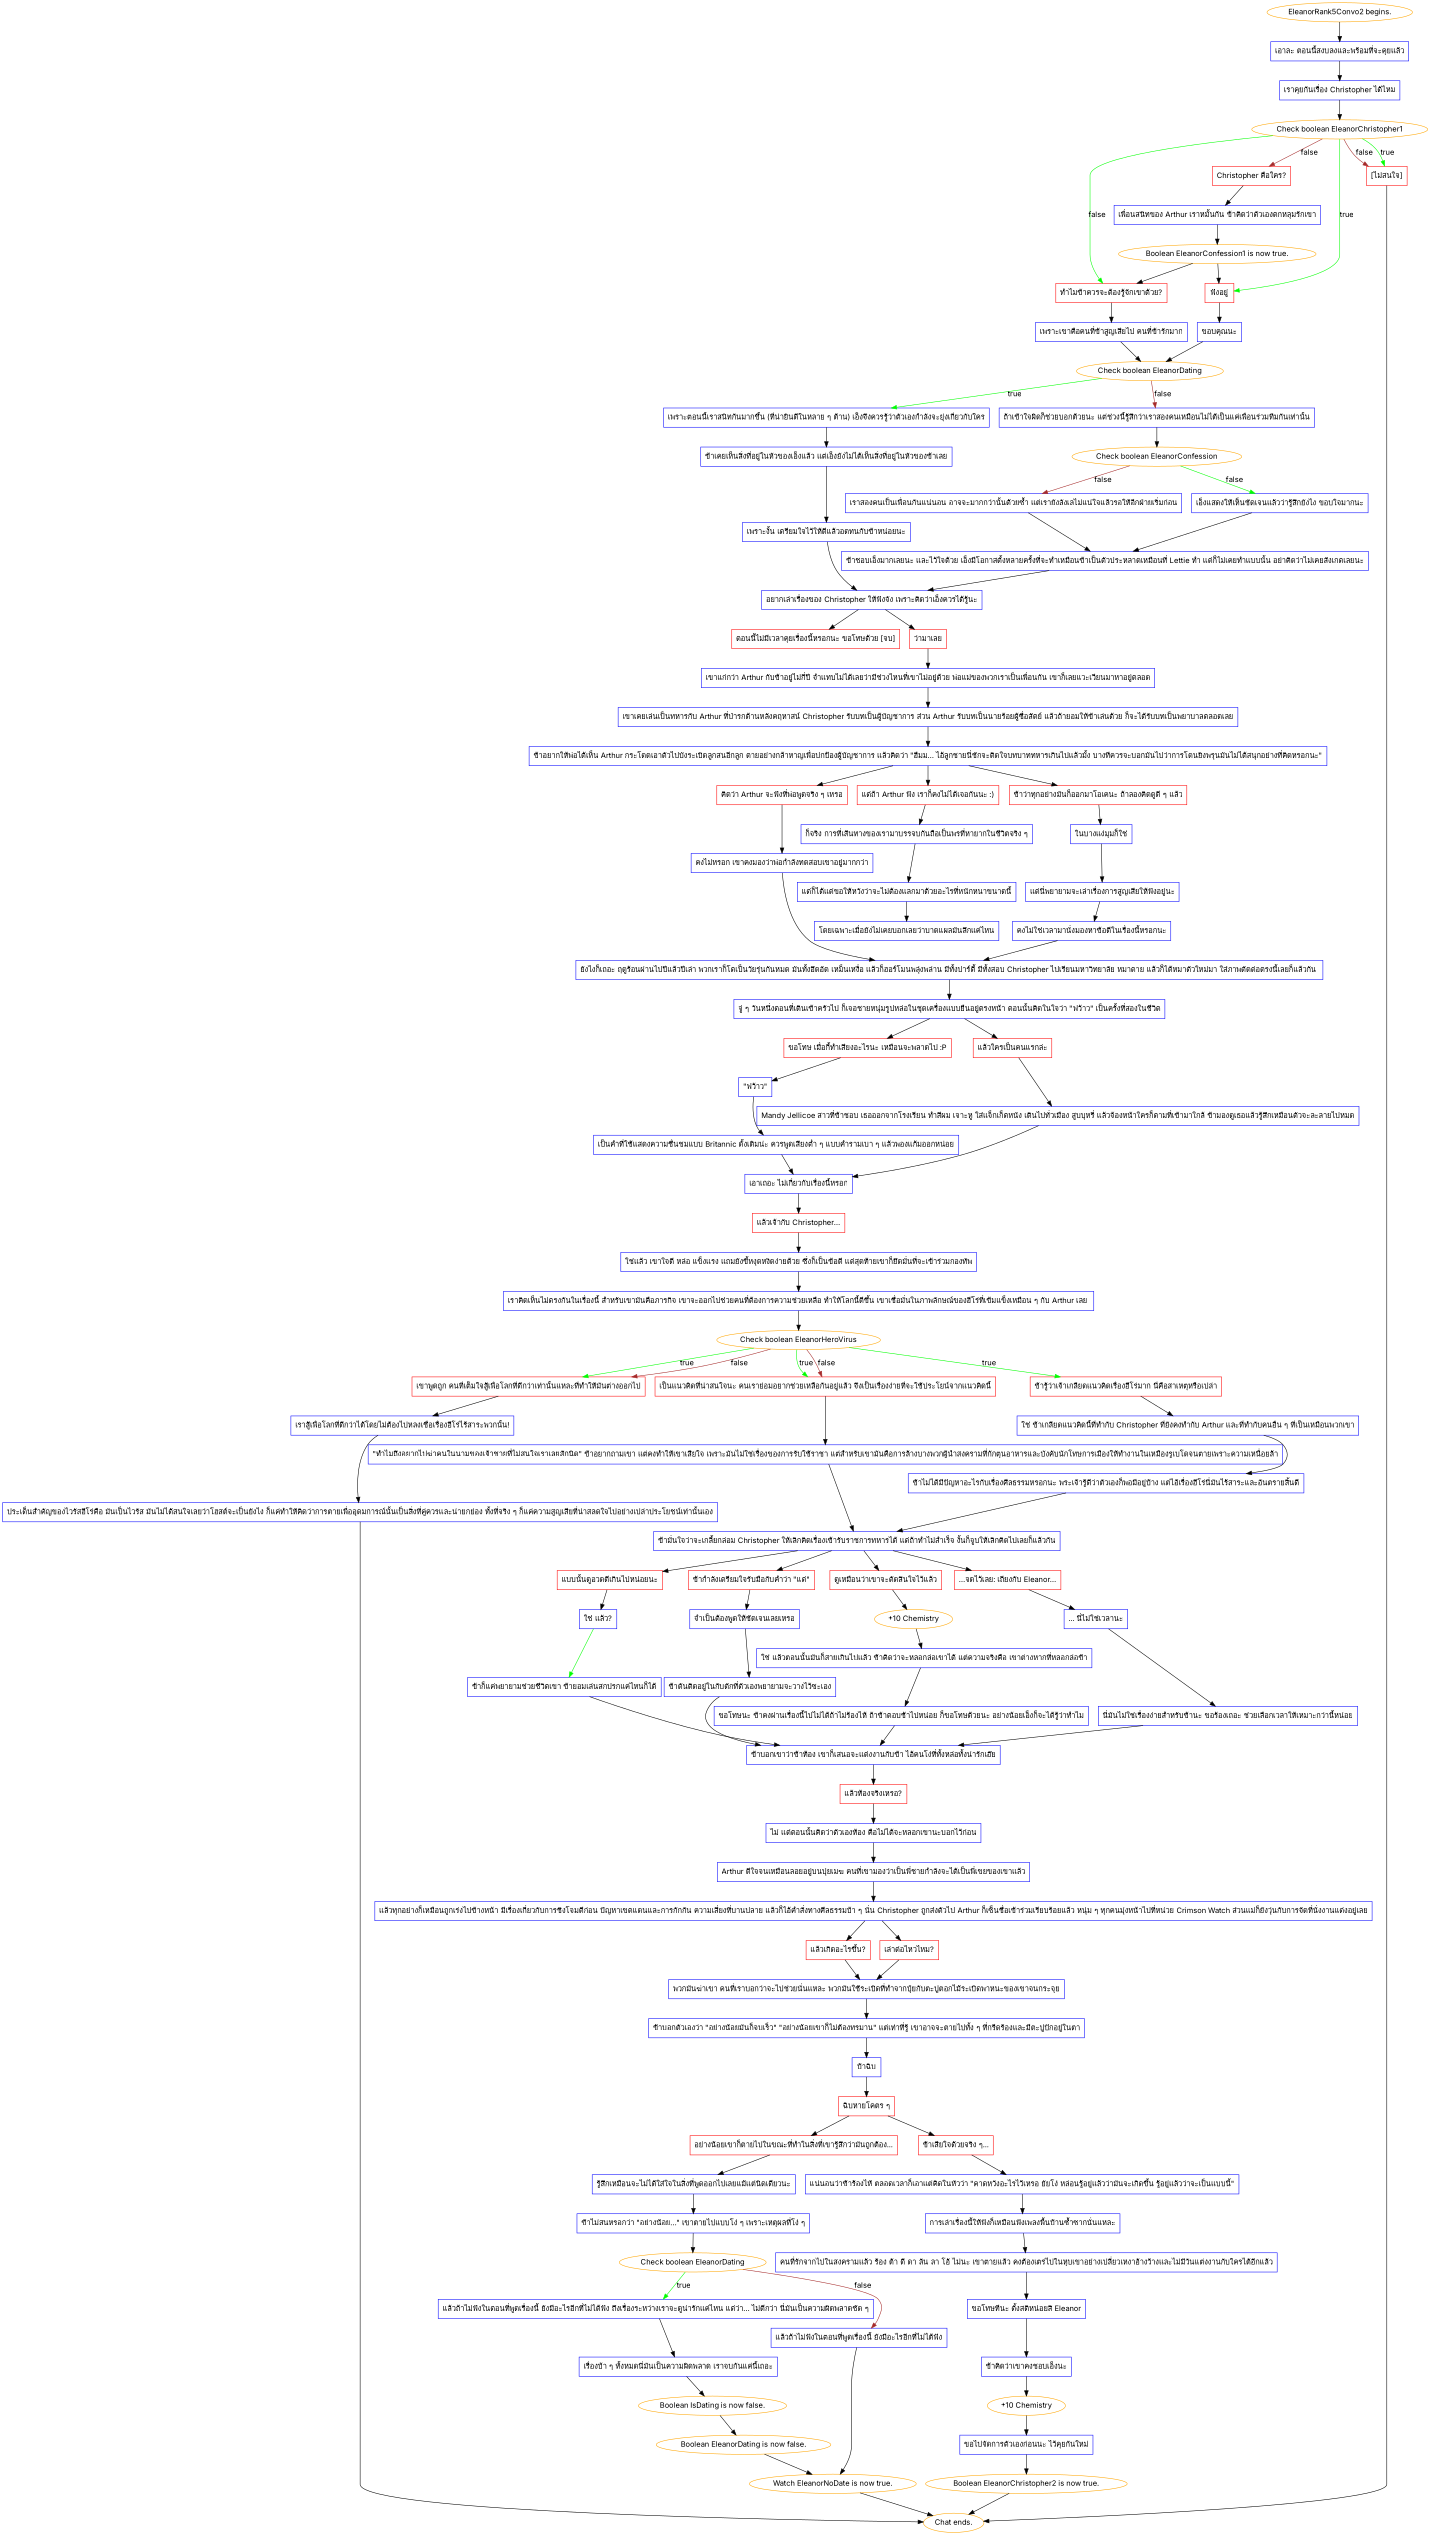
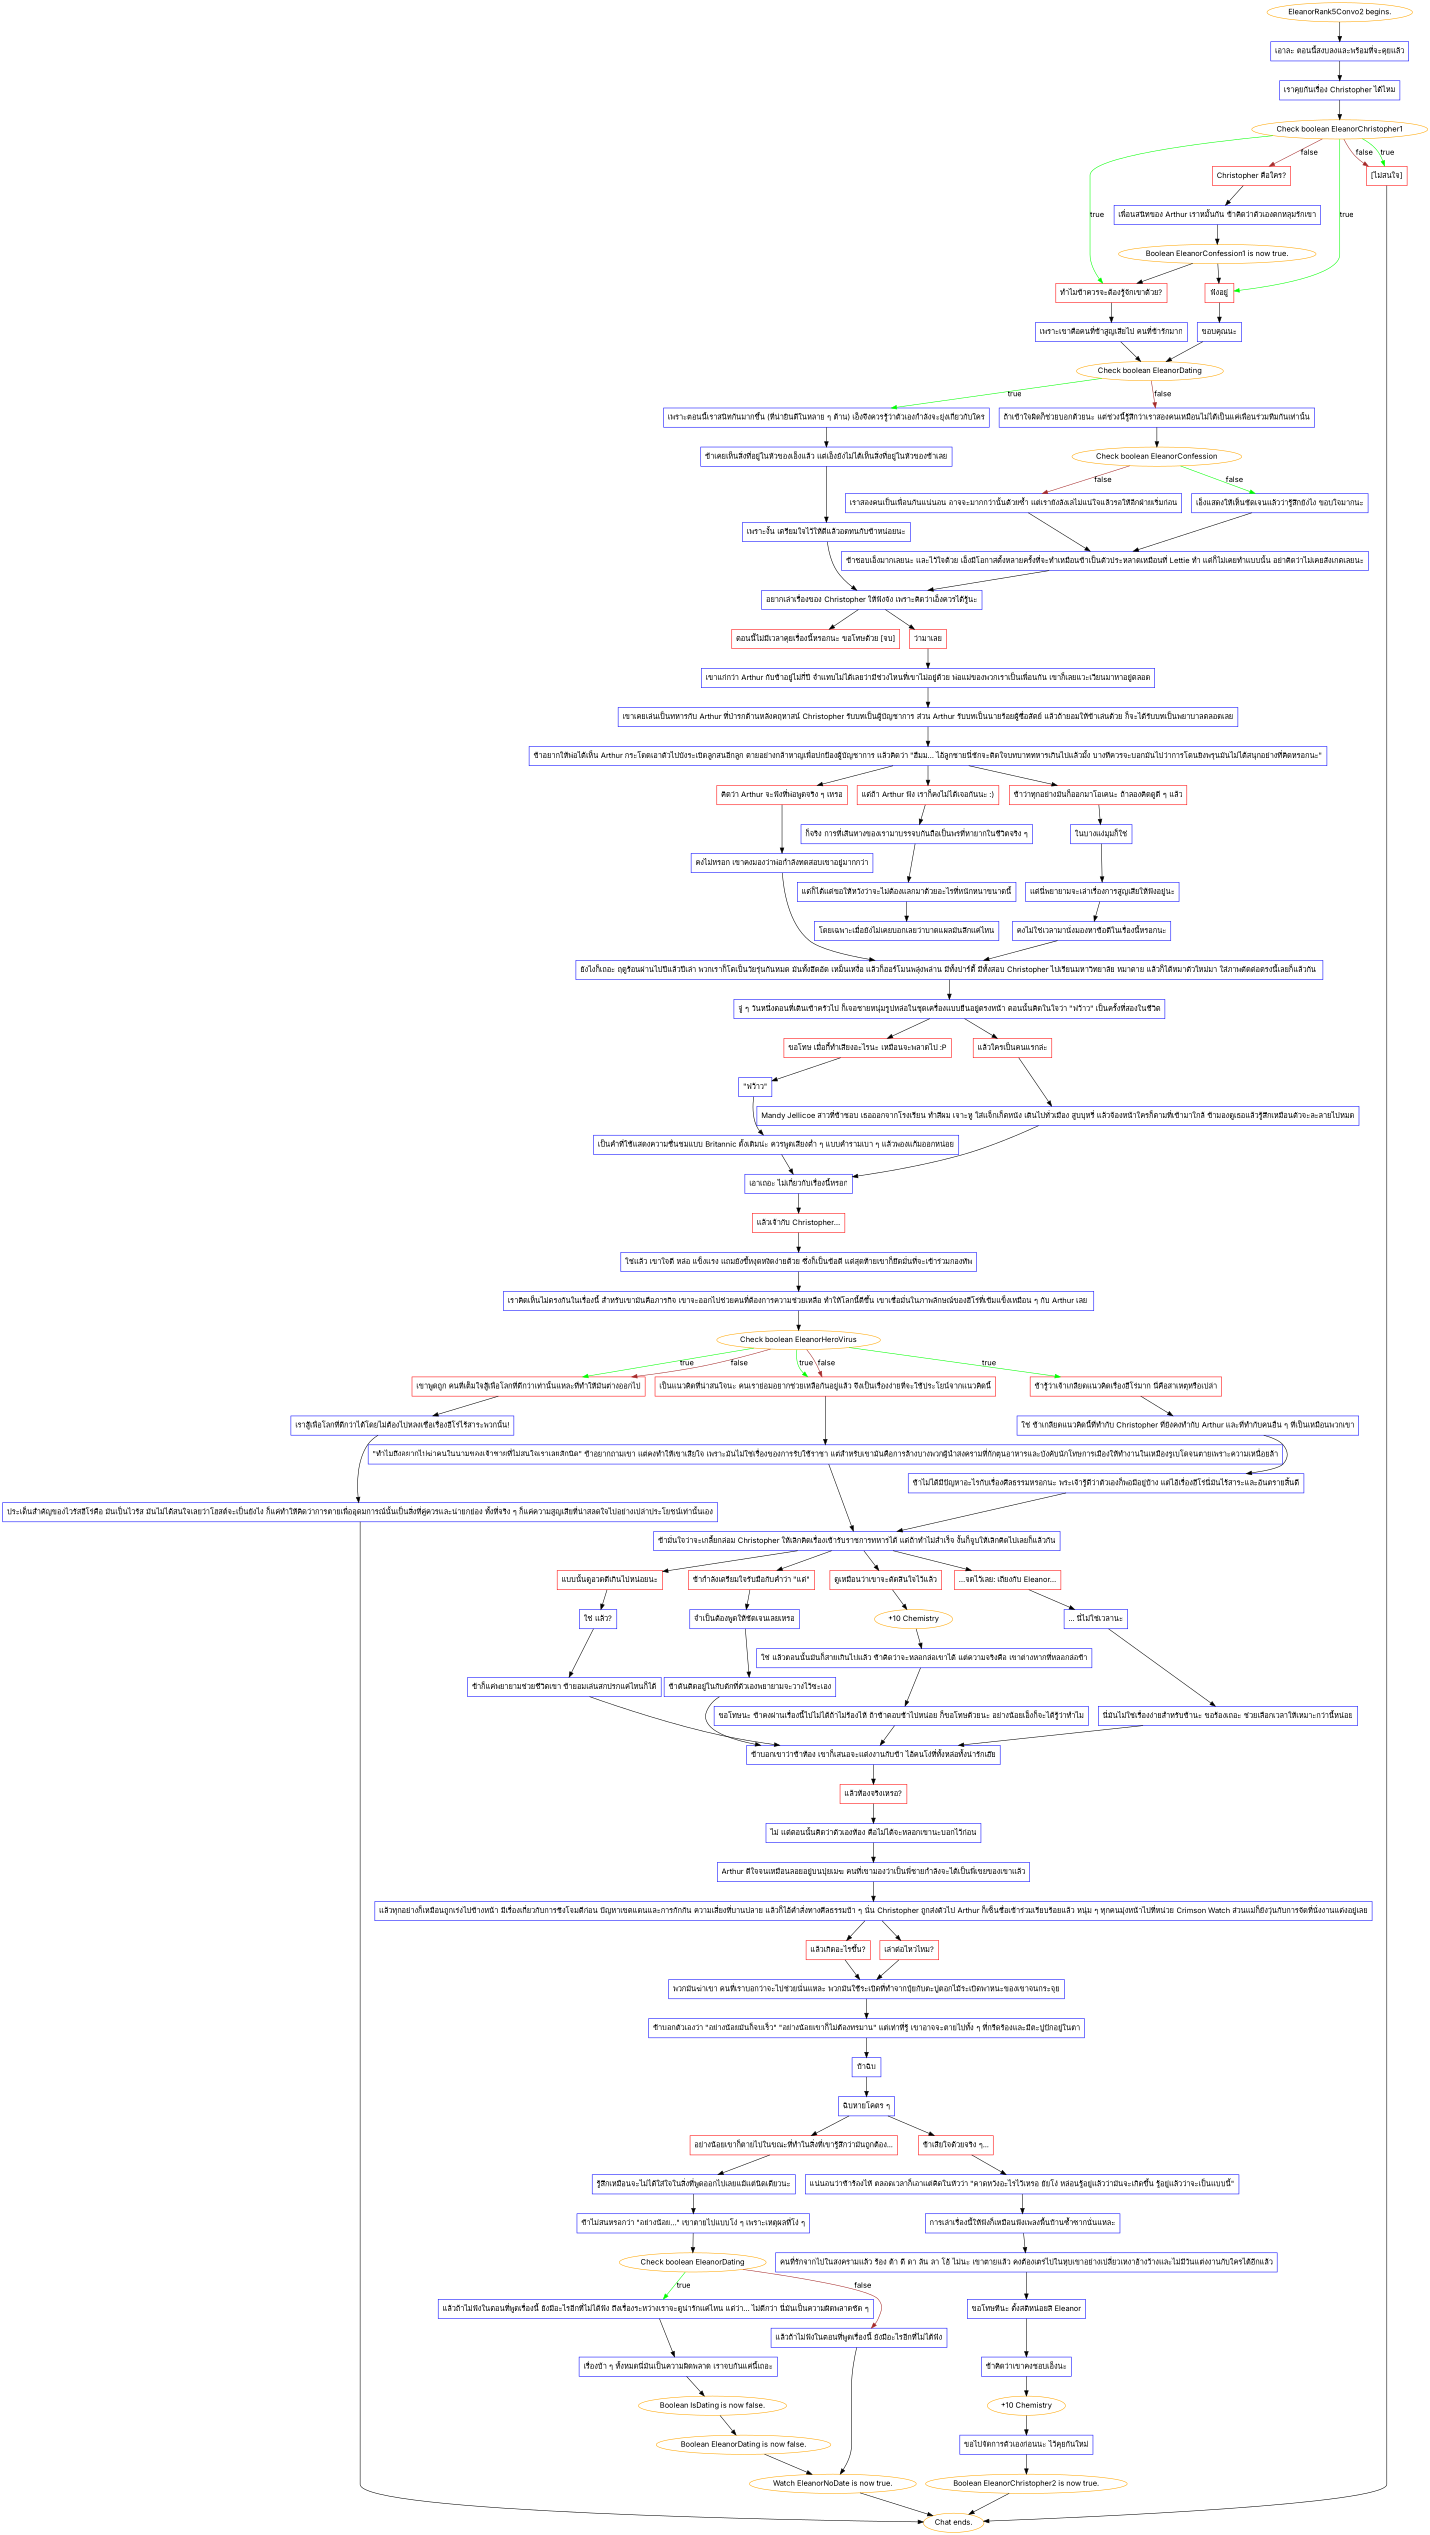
edge "Check boolean EleanorChristopher1" -> "ทำไมข้าควรจะต้องรู้จักเขาด้วย?": label "false" -> "true"
edge "ใช่ แล้ว?" -> "ข้าก็แค่พยายามช่วยชีวิตเขา ข้ายอมเล่นสกปรกแค่ไหนก็ได้": color green -> black
node "ฉิบหายโคตร ๆ": color red -> blue
